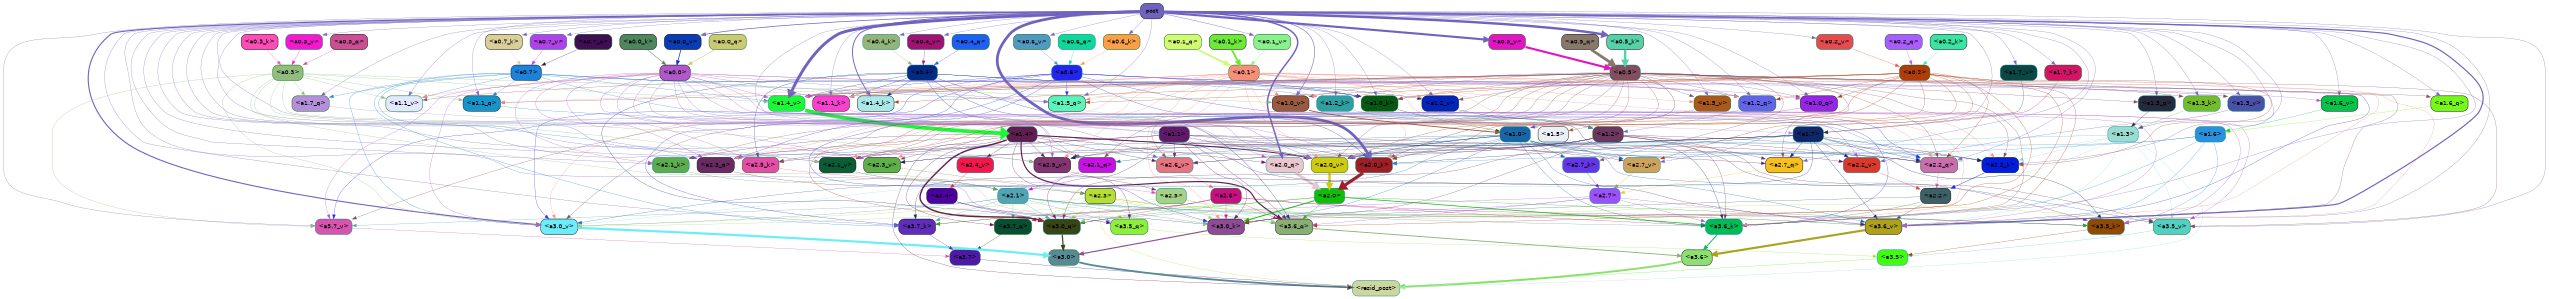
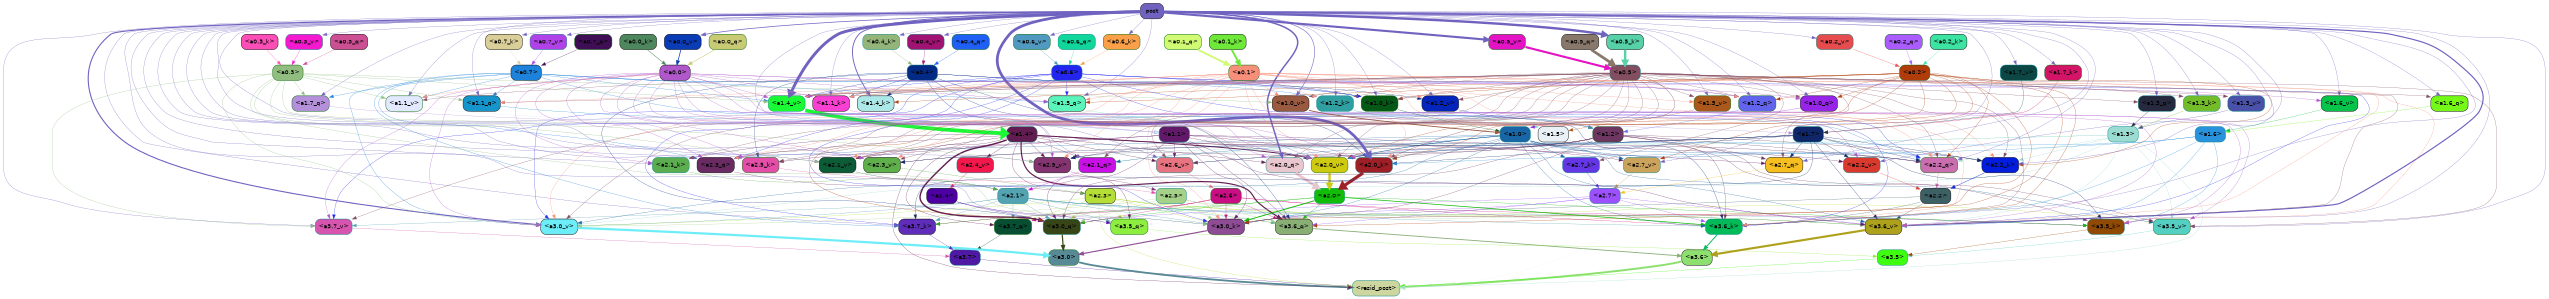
node "<a0.1_v>": removed
edge "<a0.5>" -> "<a2.0_q>": added
